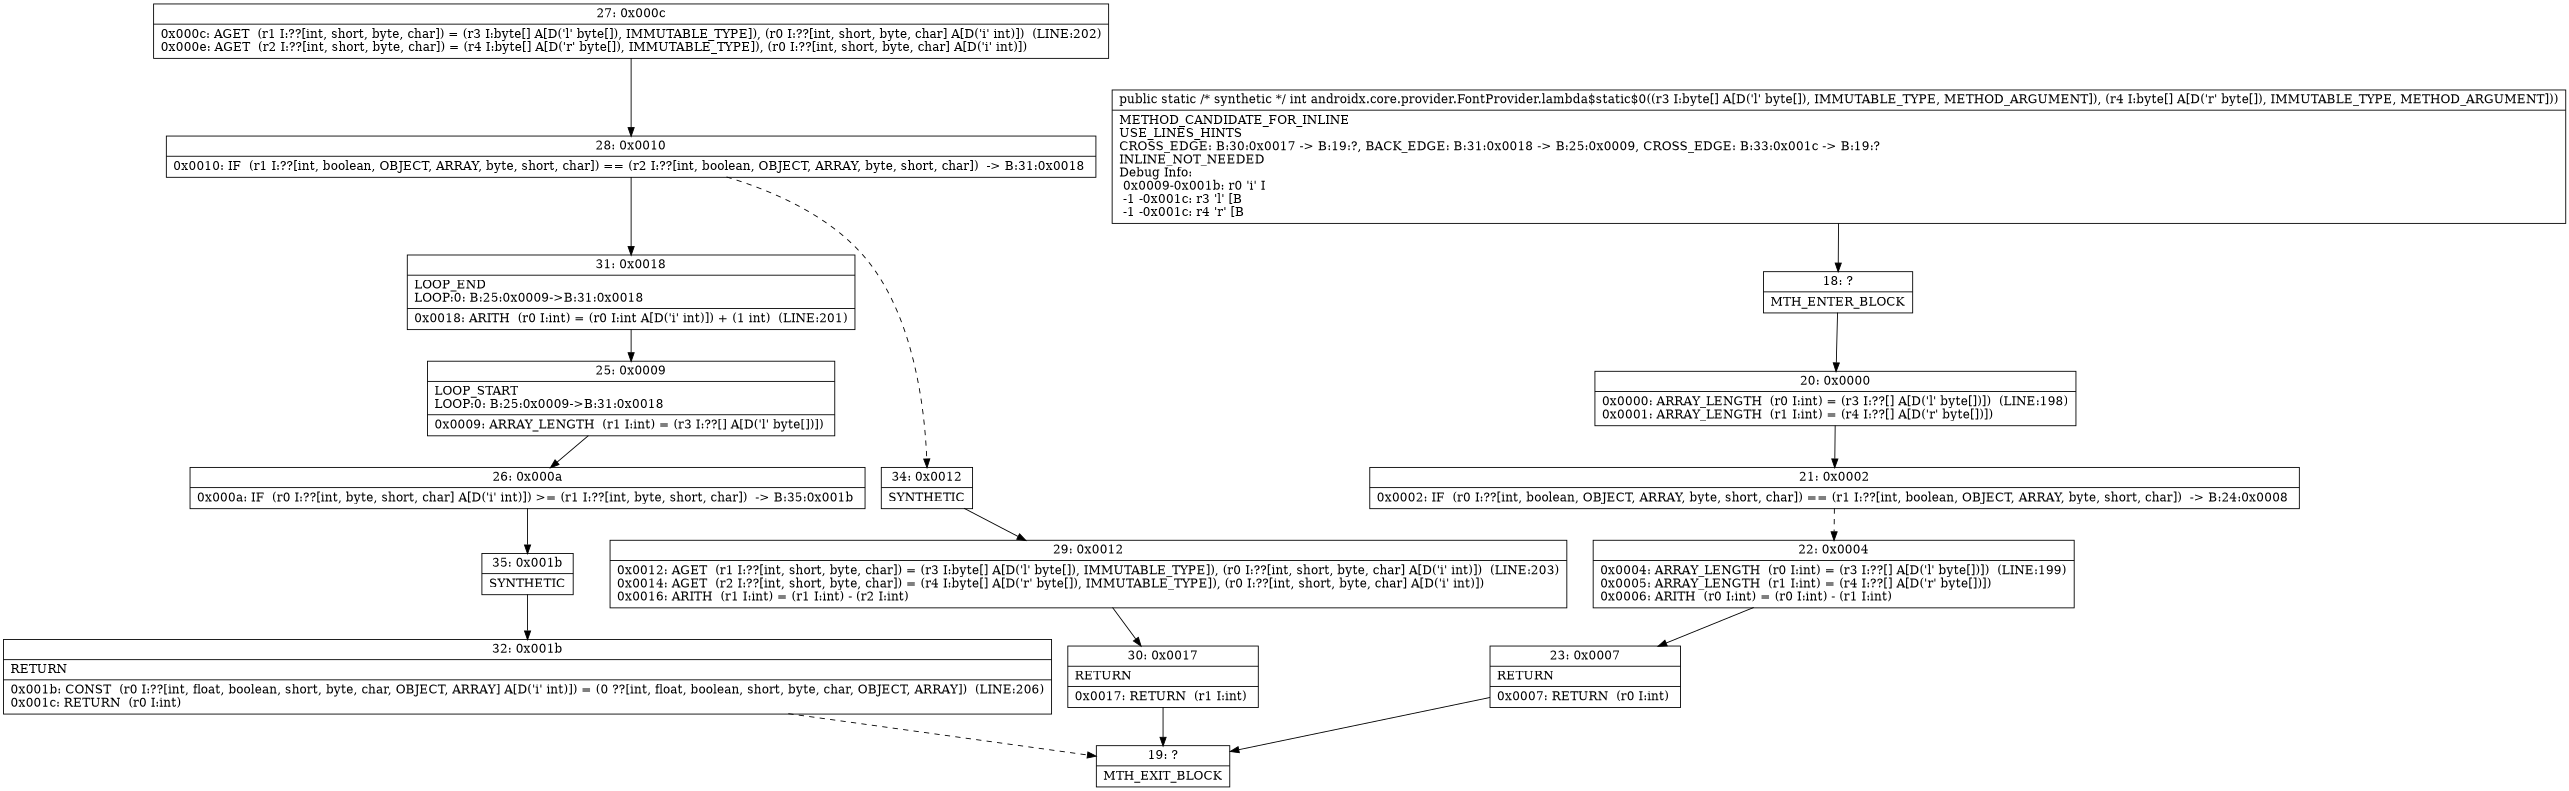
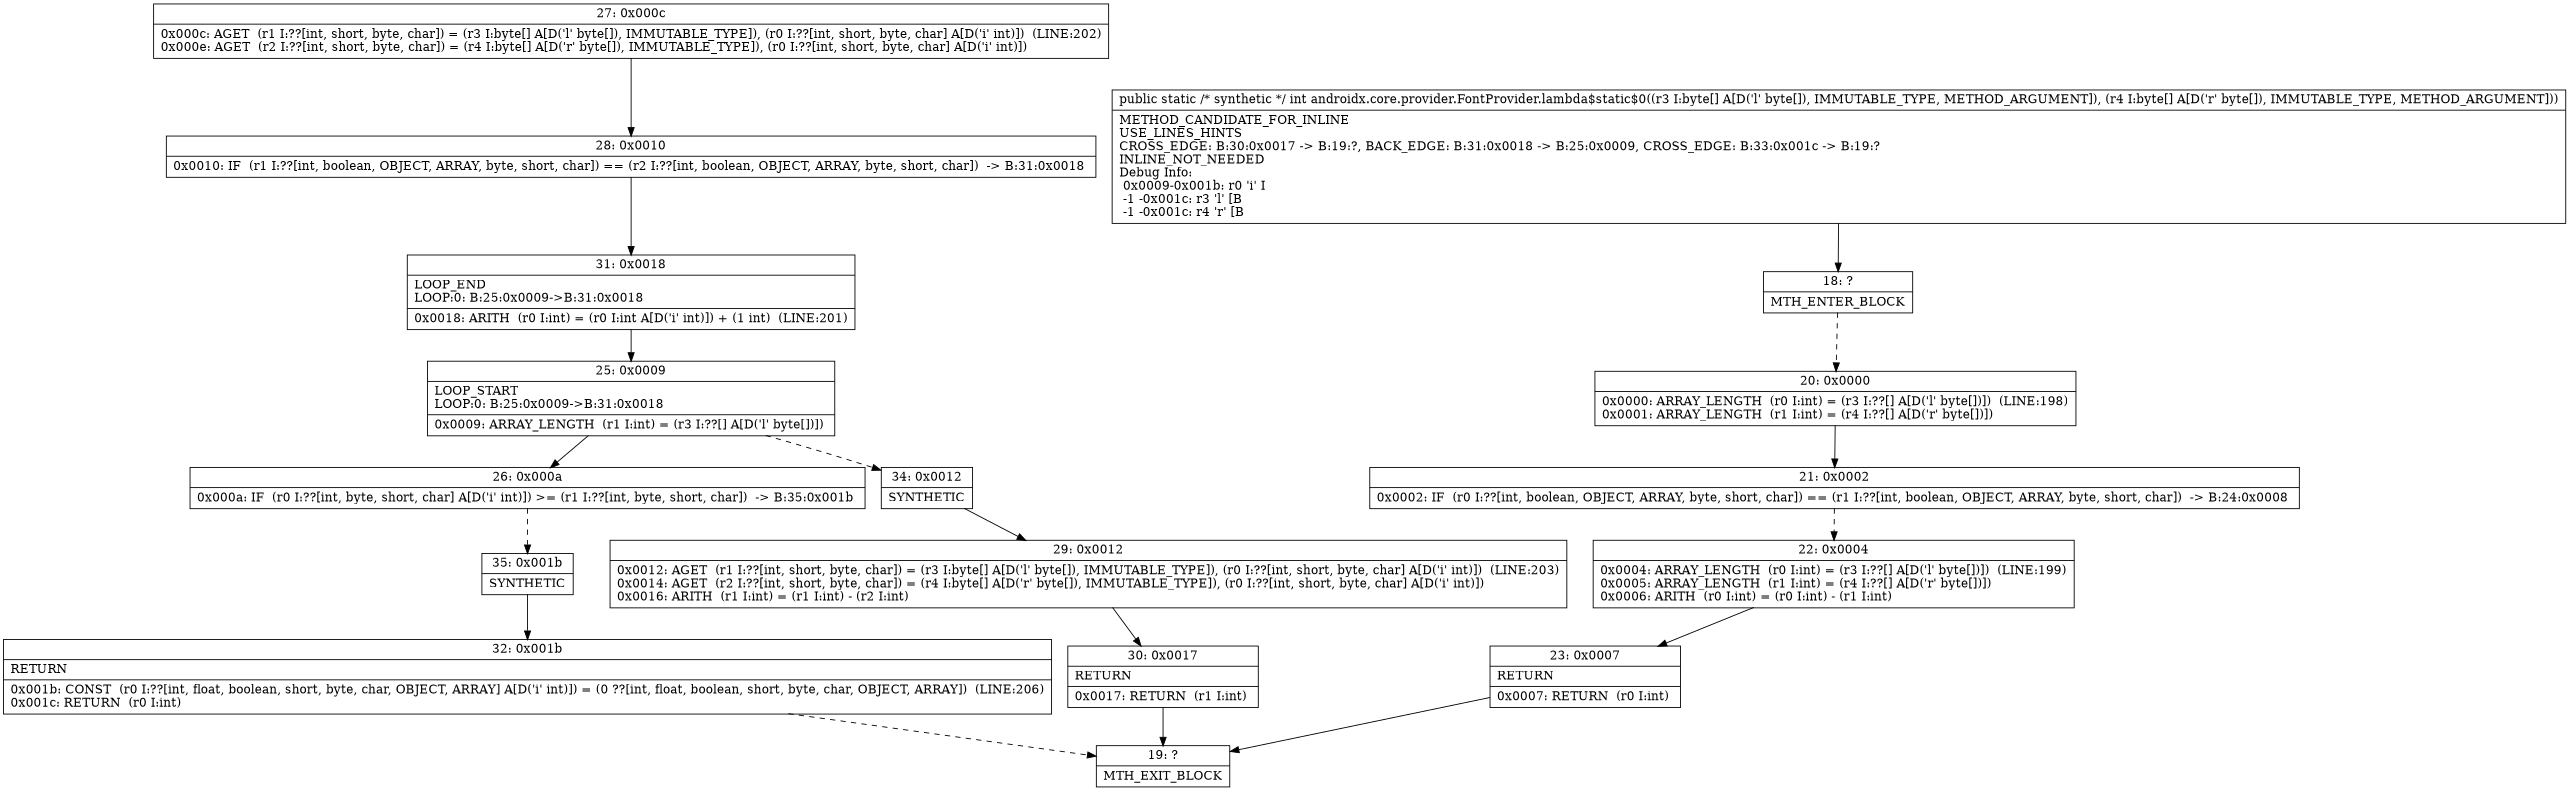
edge "28: 0x0010" -> "34: 0x0012": now "25: 0x0009" -> "34: 0x0012"
edge "18: ?" -> "20: 0x0000": style solid -> dashed
edge "26: 0x000a" -> "35: 0x001b": style solid -> dashed
